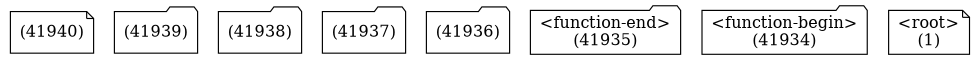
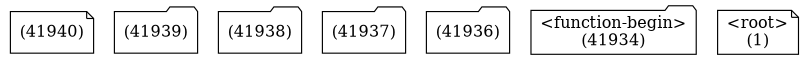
node "<function-end> (41935)": removed
